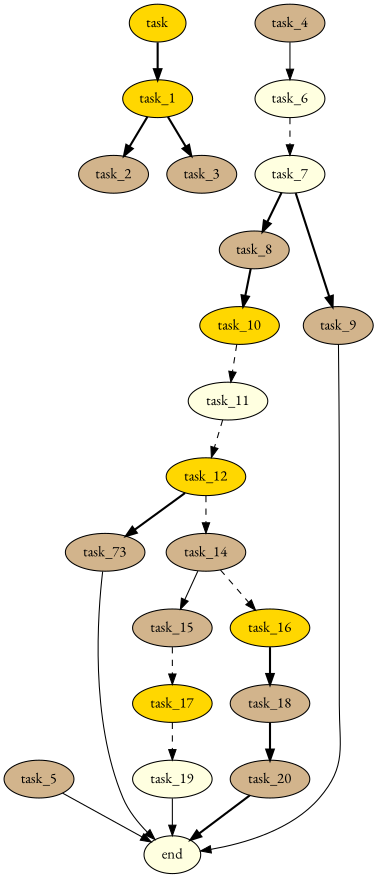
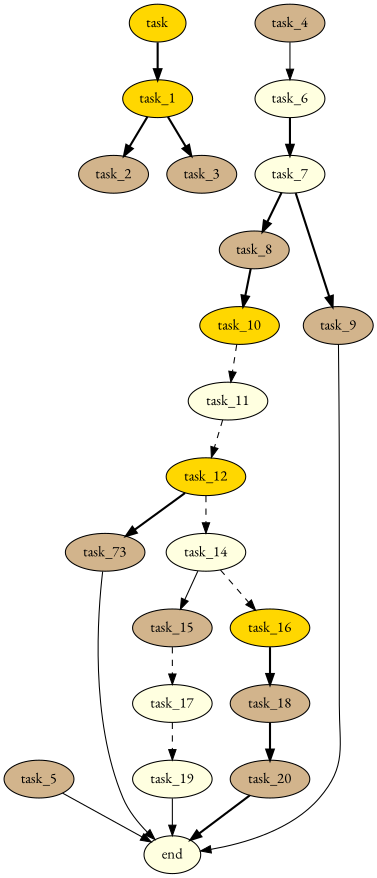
edge "task_6" -> "task_7": style dashed -> bold
node "task_14": fillcolor tan -> lightyellow
node "task_17": fillcolor gold -> lightyellow
